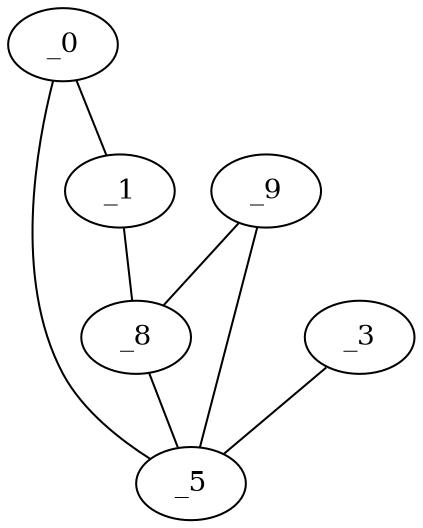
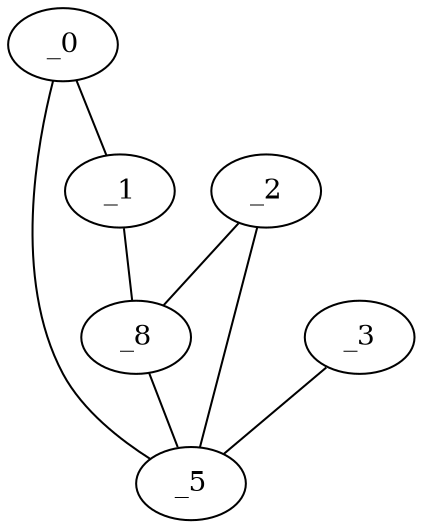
node "_9": label "_9" -> "_2"
